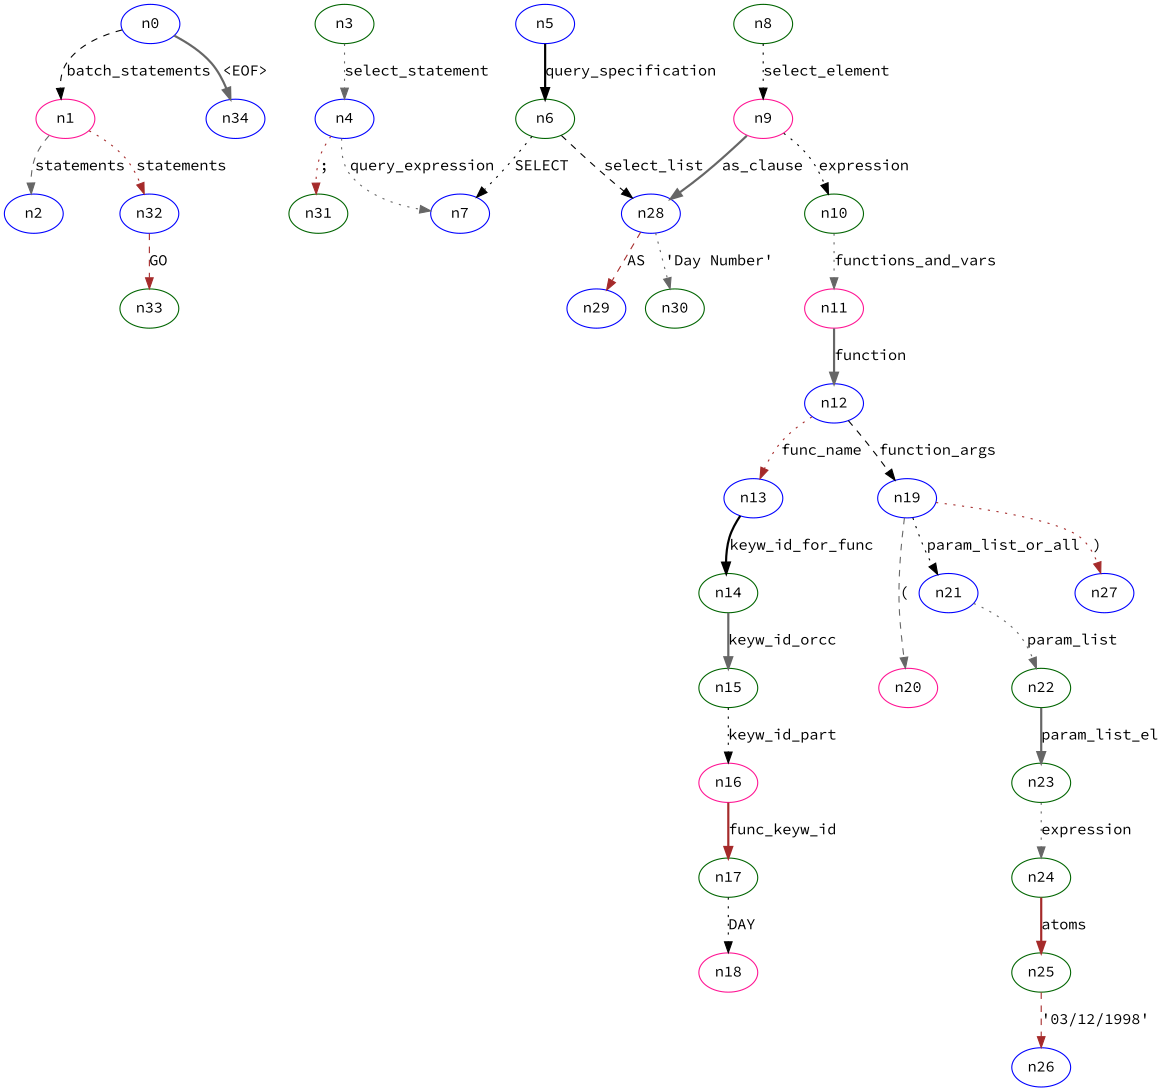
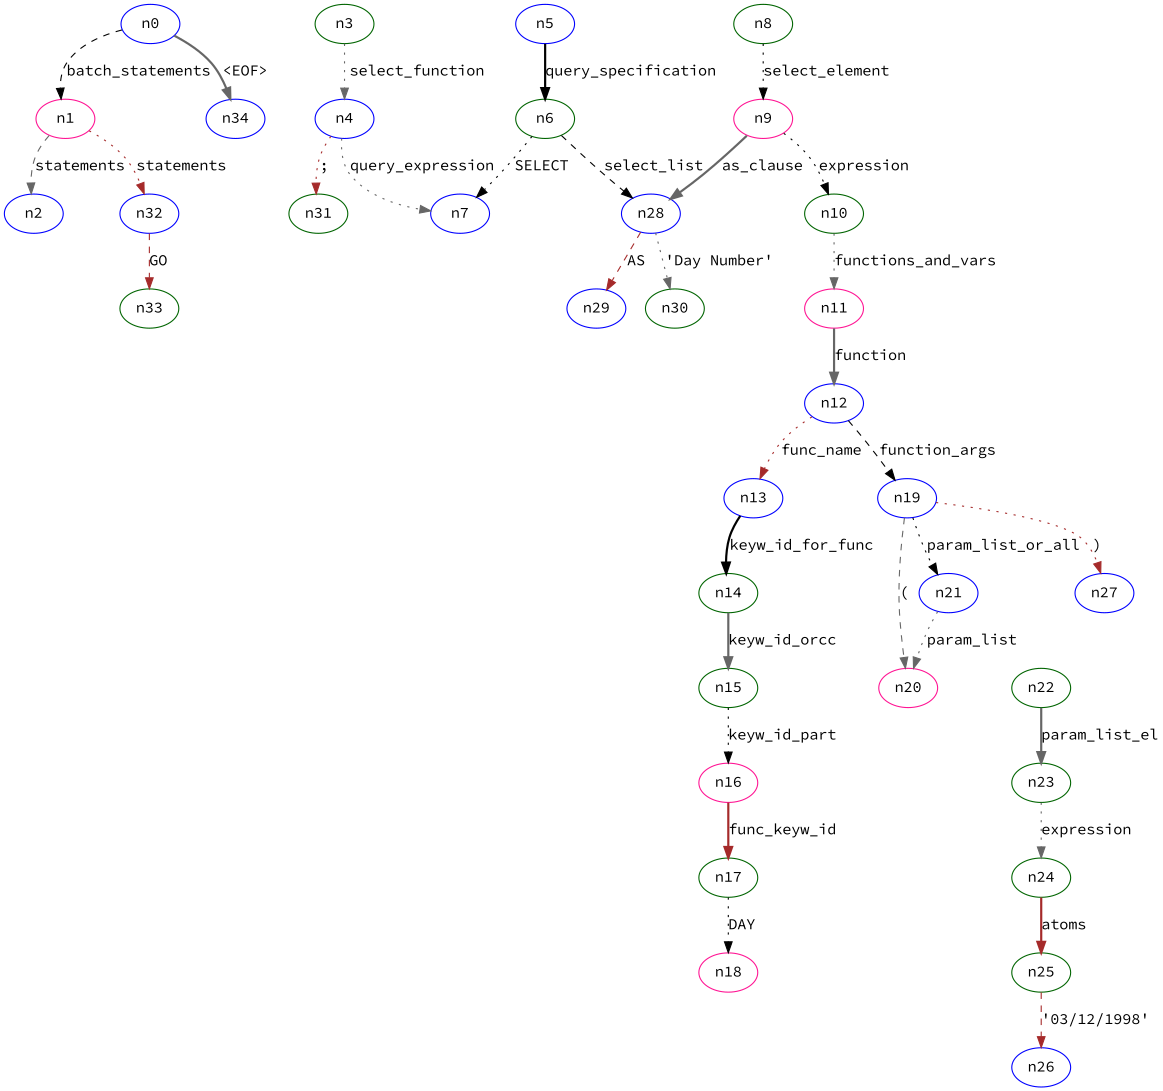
edge "n3" -> "n4": label "select_statement" -> "select_function"
edge "n21" -> "n22": now "n21" -> "n20"
